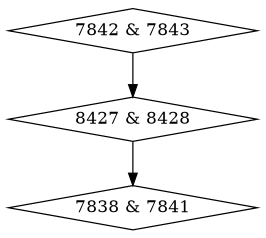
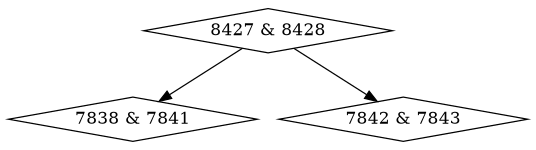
edge "7842 & 7843" -> "8427 & 8428": reversed
